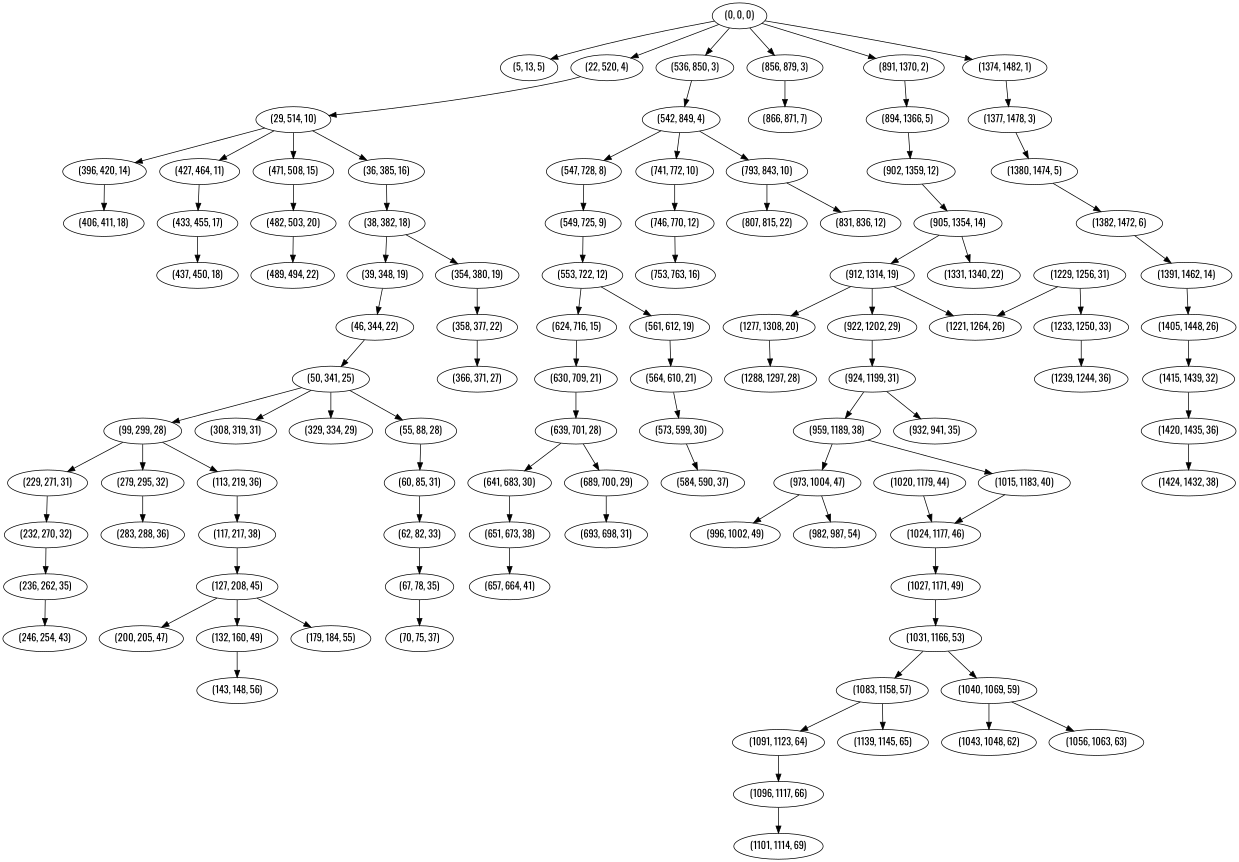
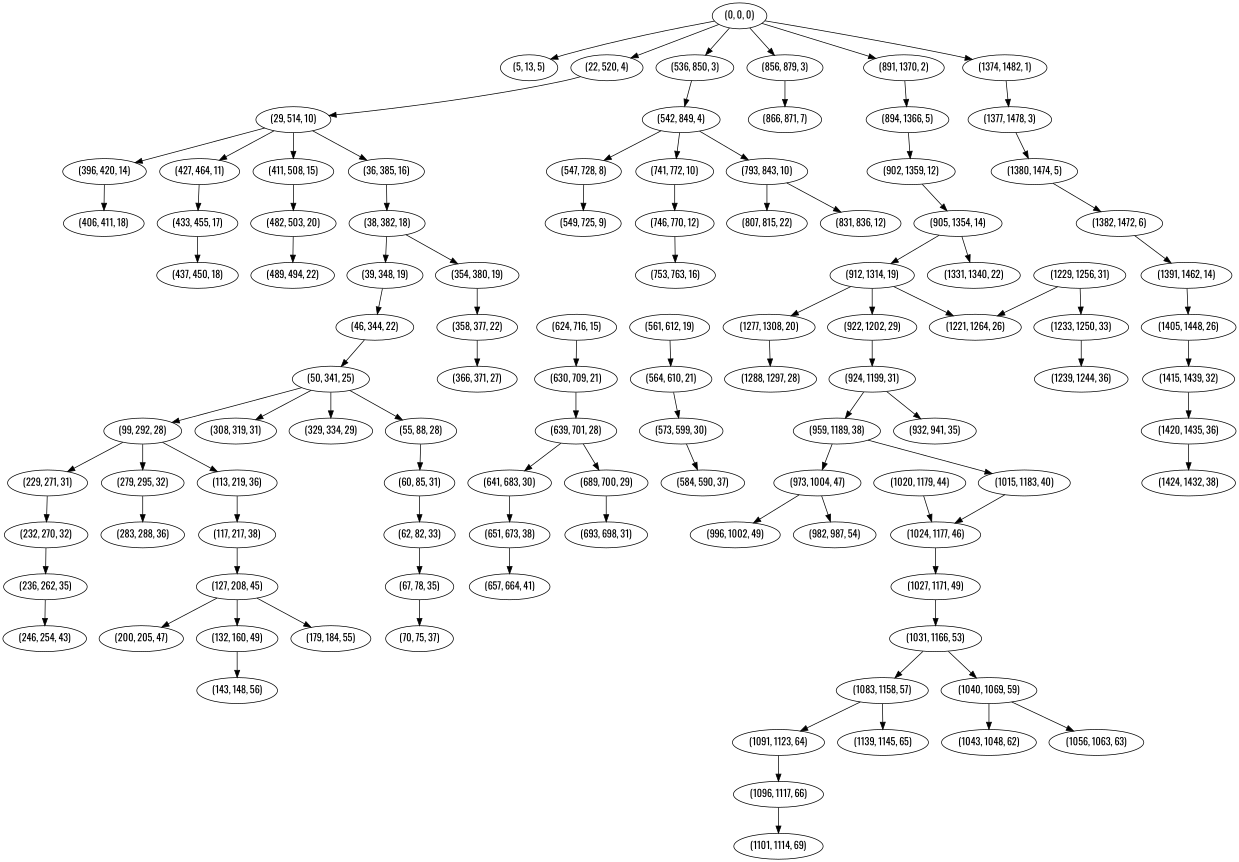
node "(471, 508, 15)": label "(471, 508, 15)" -> "(411, 508, 15)"
node "(553, 722, 12)": removed
node "(99, 299, 28)": label "(99, 299, 28)" -> "(99, 292, 28)"
